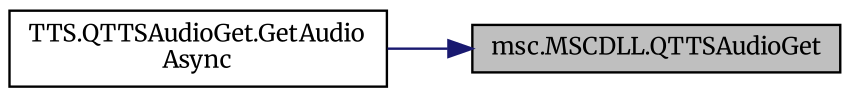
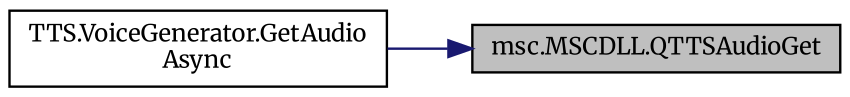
node "TTS.QTTSAudioGet.GetAudio Async": label "TTS.QTTSAudioGet.GetAudio Async" -> "TTS.VoiceGenerator.GetAudio Async"
